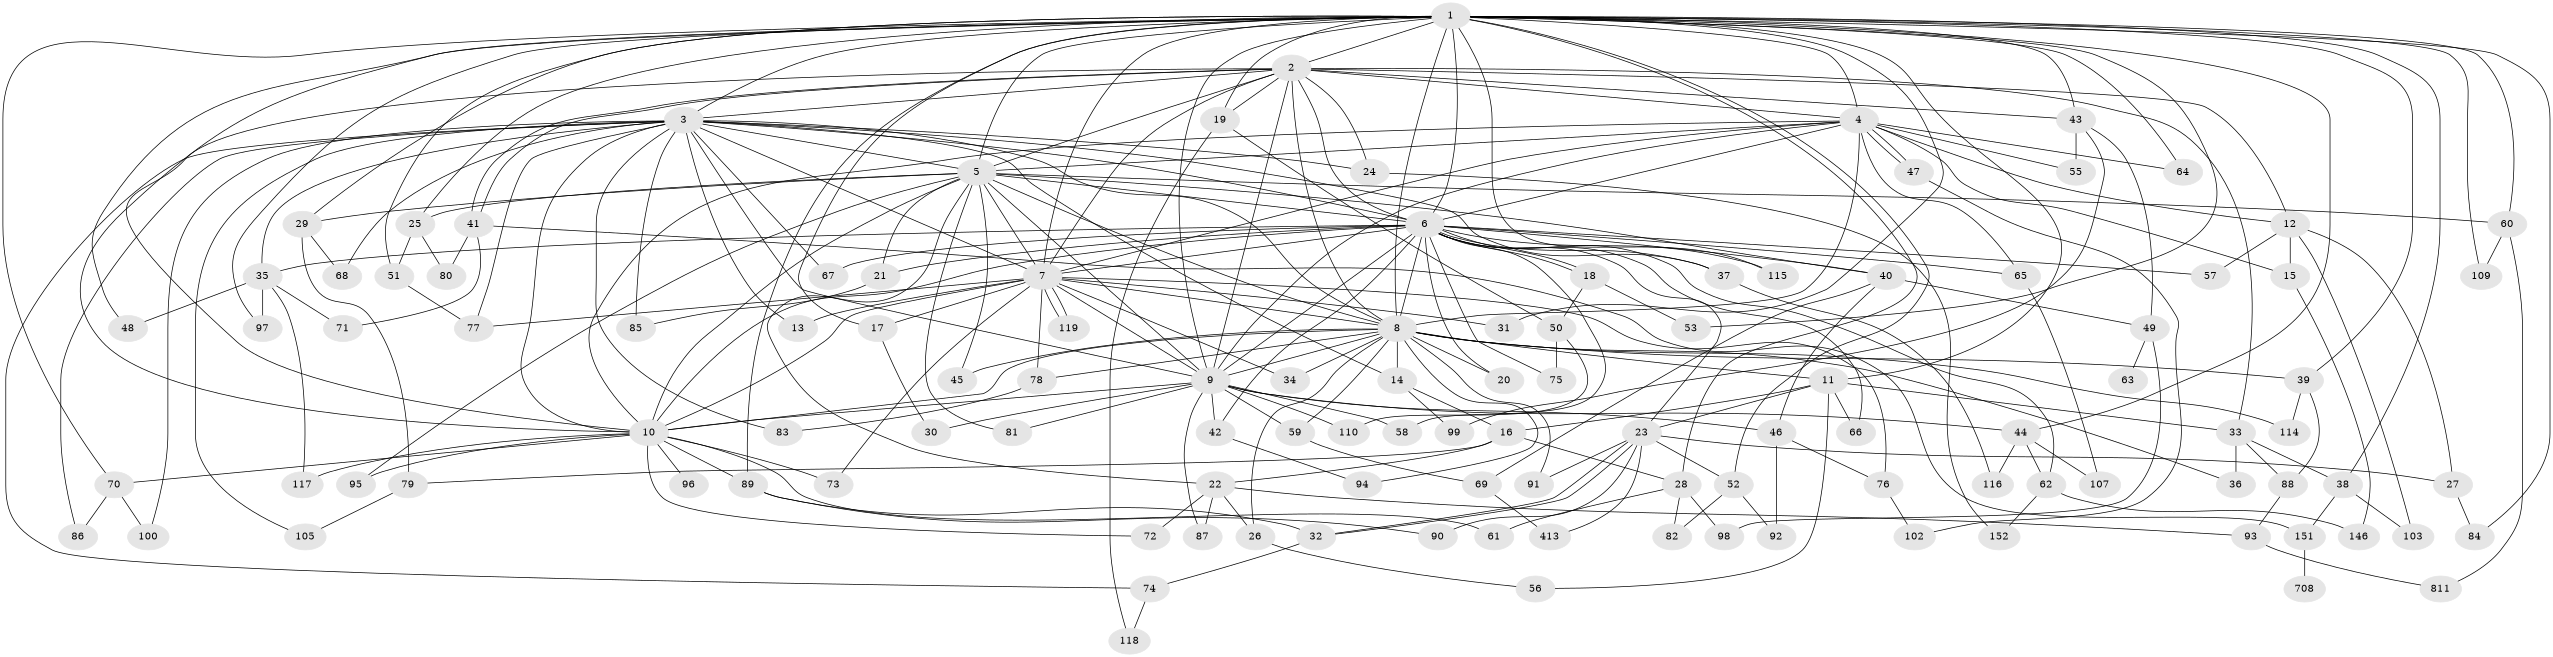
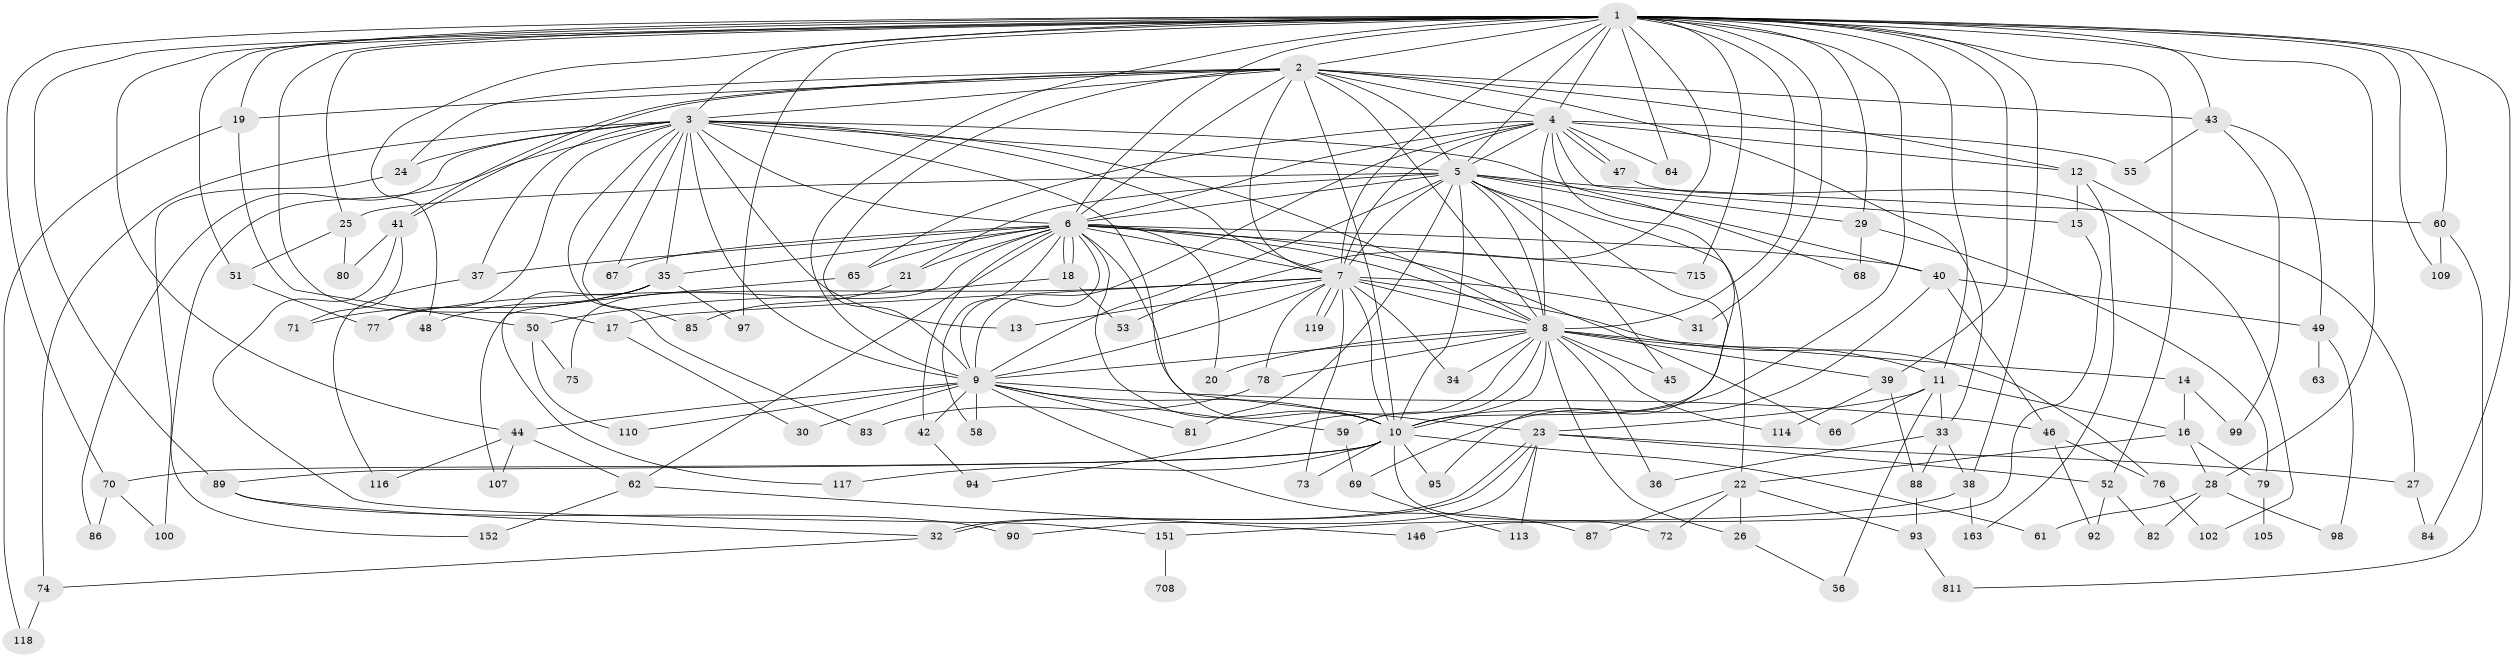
edge "3" -- "105": removed
edge "3" -- "14": removed
node "115": label "115" -> "715"
node "57": removed
node "96": removed
node "91": removed
node "413": label "413" -> "113"
node "103": label "103" -> "163"
